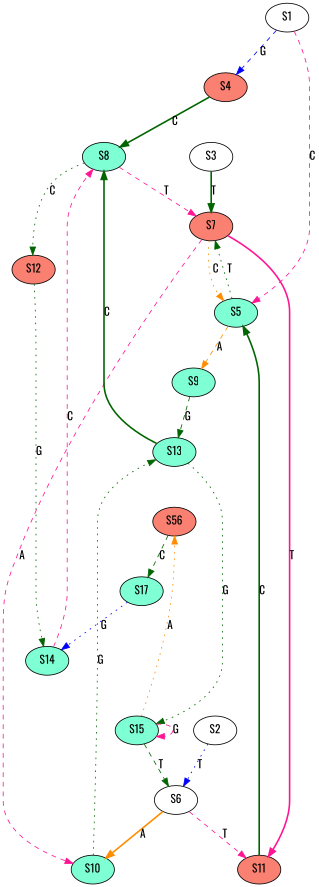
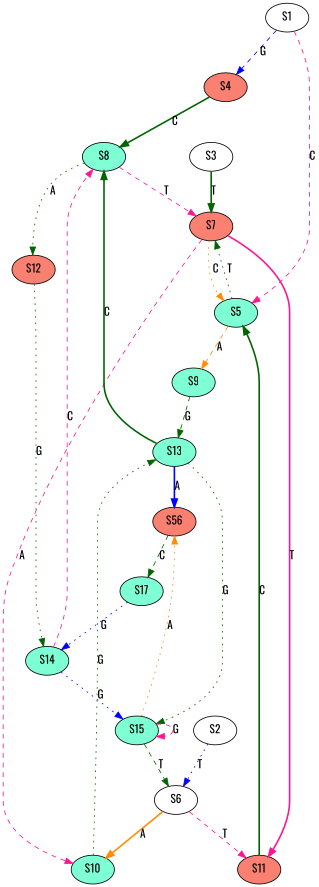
edge "S8" -> "S12": label "C" -> "A"
edge "S13" -> "S56": added, label "A"
edge "S14" -> "S15": added, label "G"
